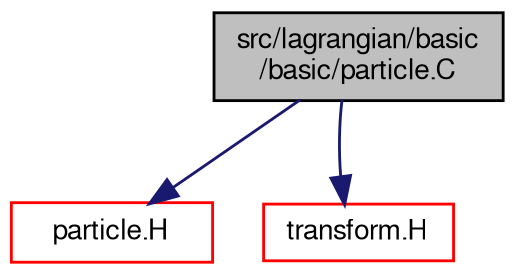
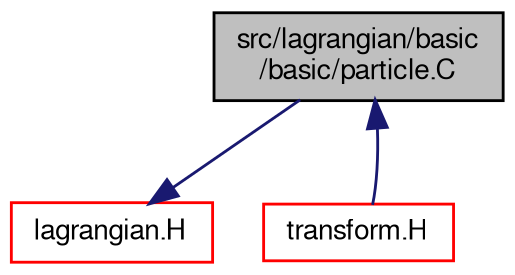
edge "src/lagrangian/basic /basic/particle.C" -> "transform.H": reversed
node "particle.H": label "particle.H" -> "lagrangian.H"
